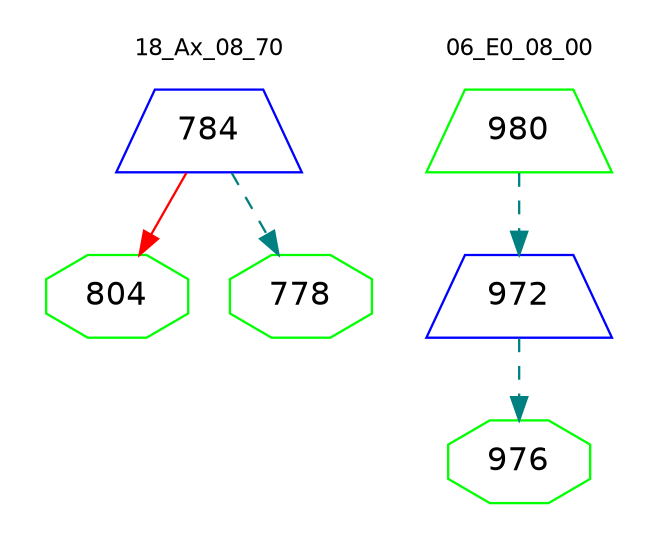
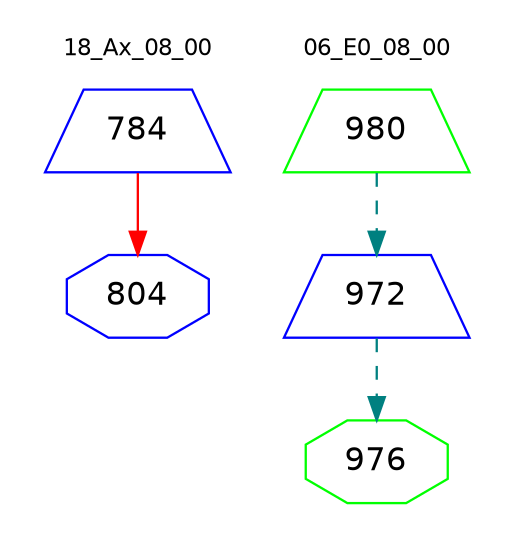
cluster "18_Ax_08_70": label "18_Ax_08_70" -> "18_Ax_08_00"
node "804": color green -> blue
node "778": removed
